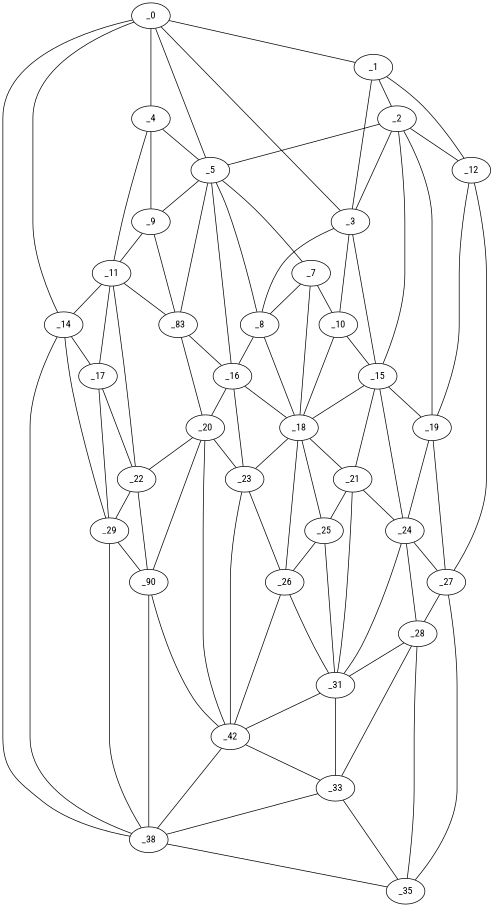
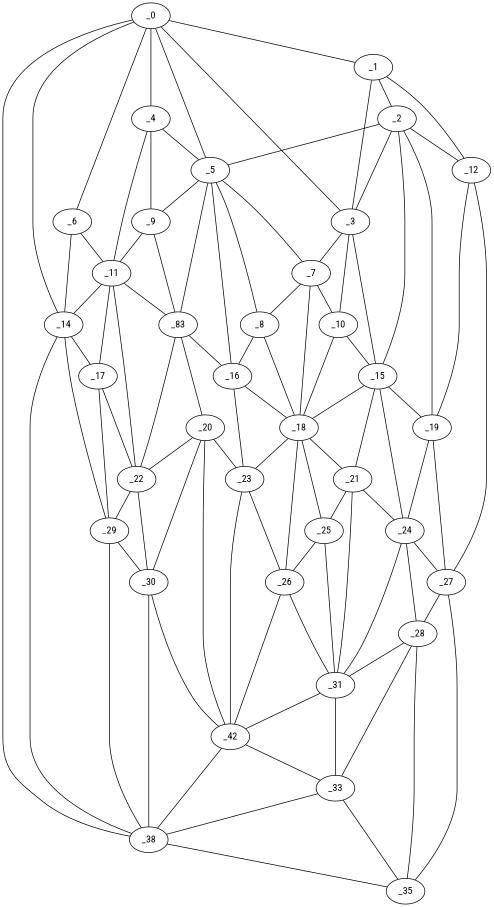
node "_6": added
edge "_3" -- "_8": now "_3" -- "_7"
edge "_83" -- "_22": added
edge "_16" -- "_20": removed
node "_90": label "_90" -> "_30"
